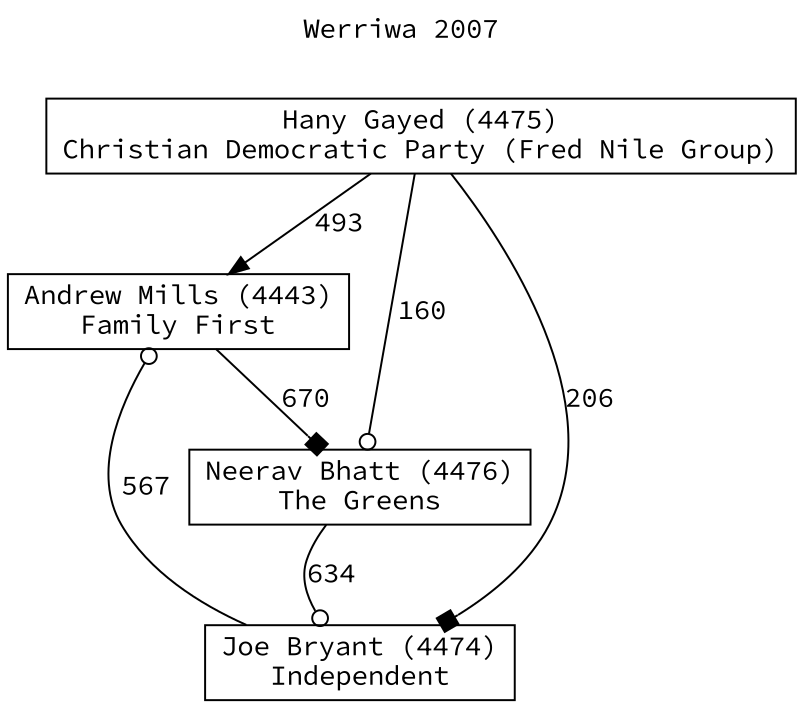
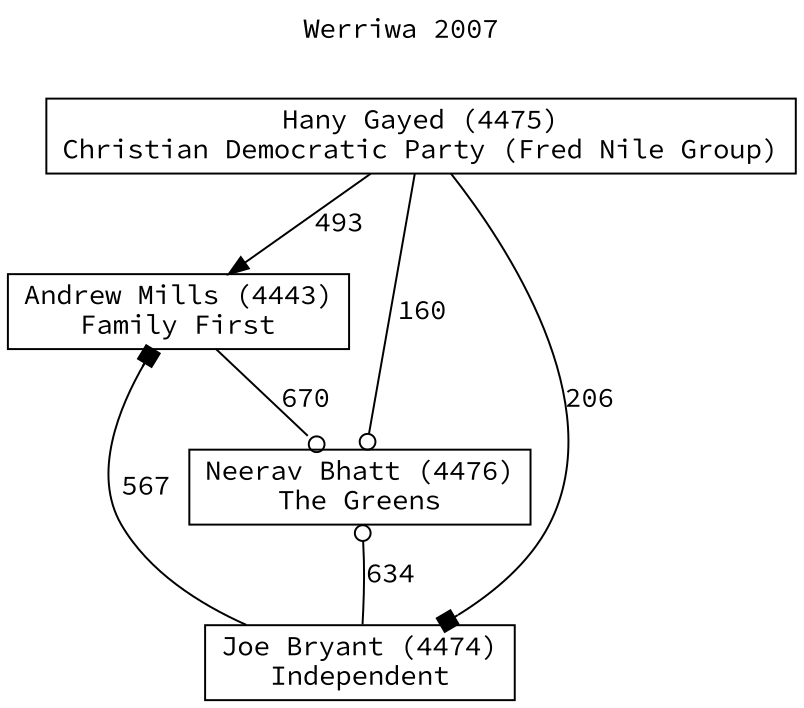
edge "Andrew Mills (4443) Family First" -> "Neerav Bhatt (4476) The Greens": arrowhead box -> odot
edge "Joe Bryant (4474) Independent" -> "Andrew Mills (4443) Family First": arrowhead odot -> box
edge "Neerav Bhatt (4476) The Greens" -> "Joe Bryant (4474) Independent": reversed
